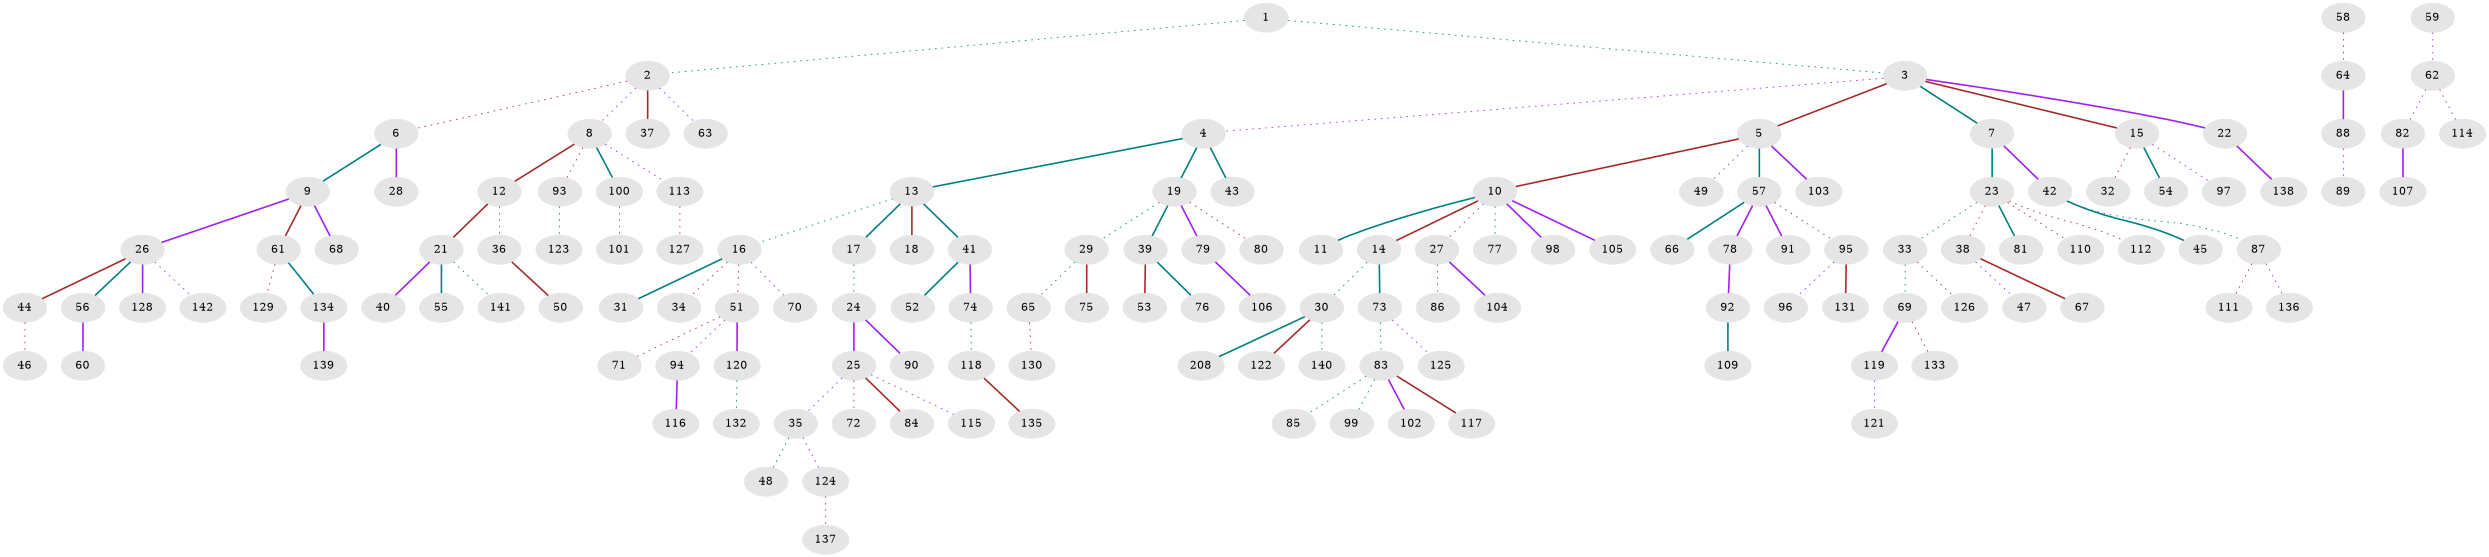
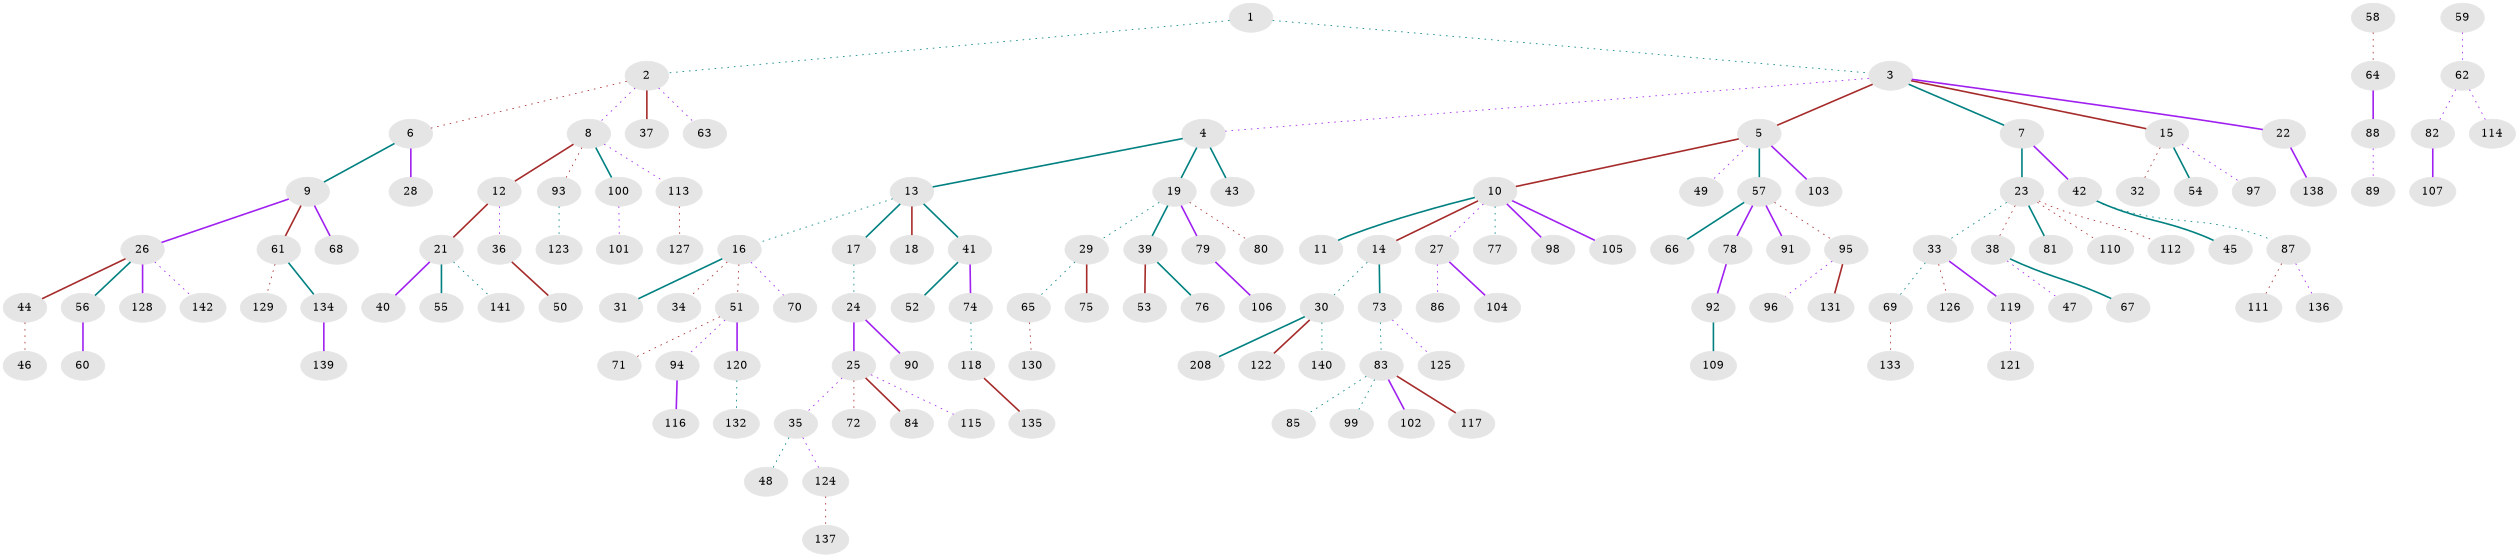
edge "38" -- "67": color brown -> teal
edge "69" -- "119": now "33" -- "119"
